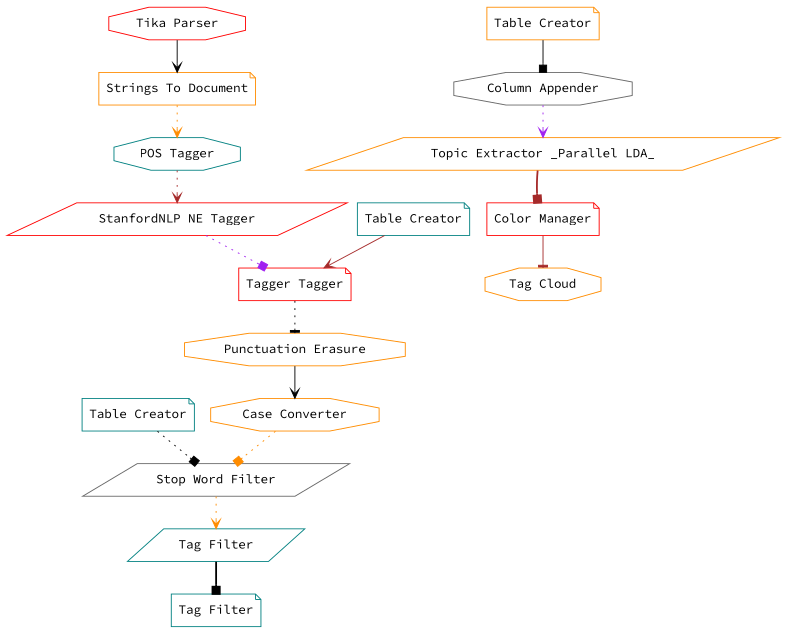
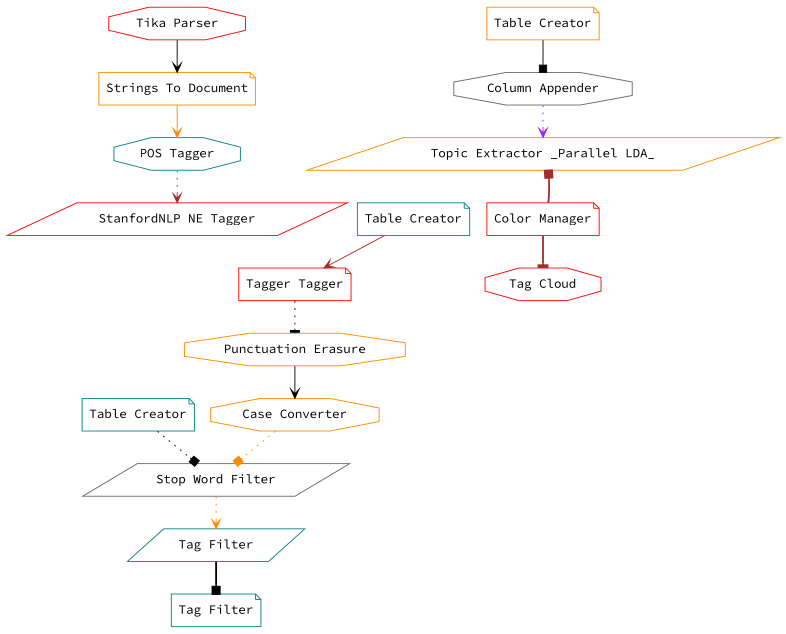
edge "Strings To Document" -> "POS Tagger": style dotted -> solid
edge "Topic Extractor _Parallel LDA_" -> "Color Manager": reversed
edge "StanfordNLP NE Tagger" -> "Tagger Tagger": removed
edge "Color Manager" -> "Tag Cloud": style solid -> bold
node "Tag Cloud": color darkorange -> red
